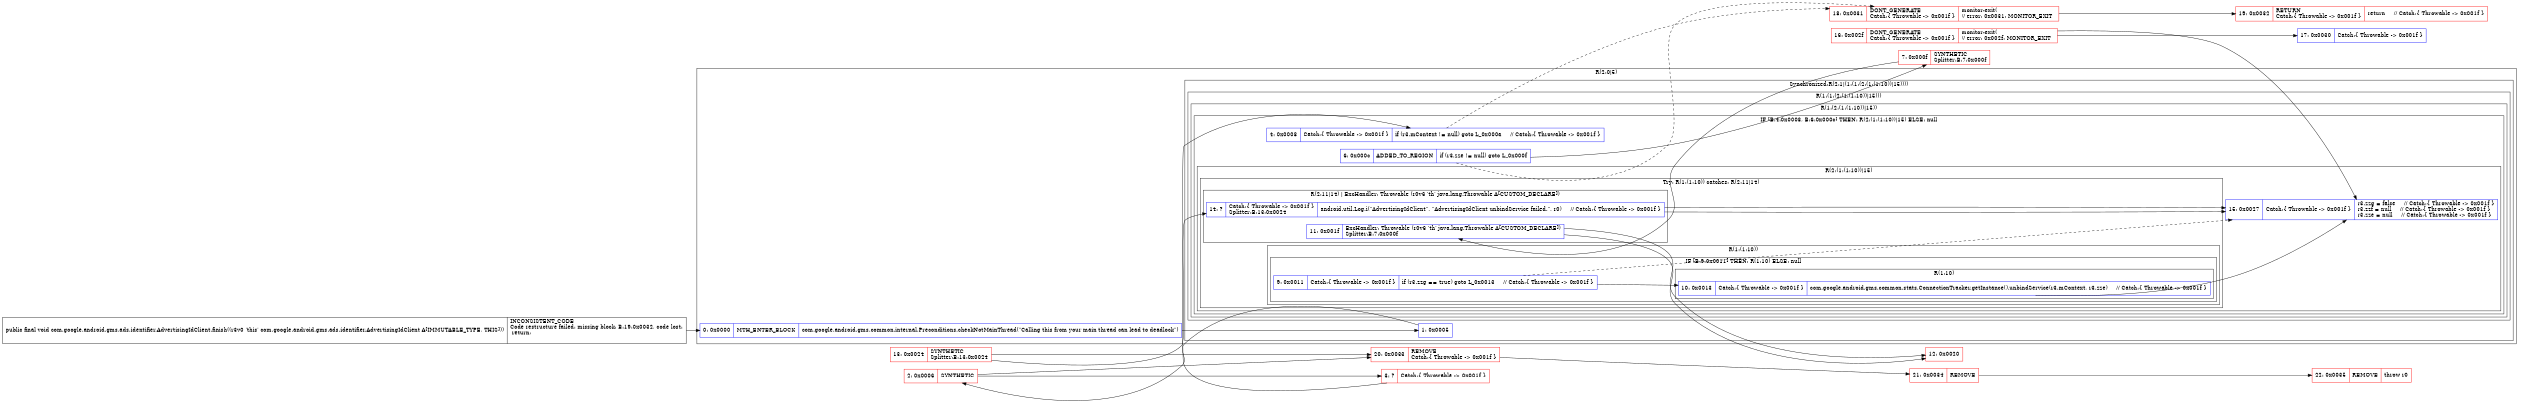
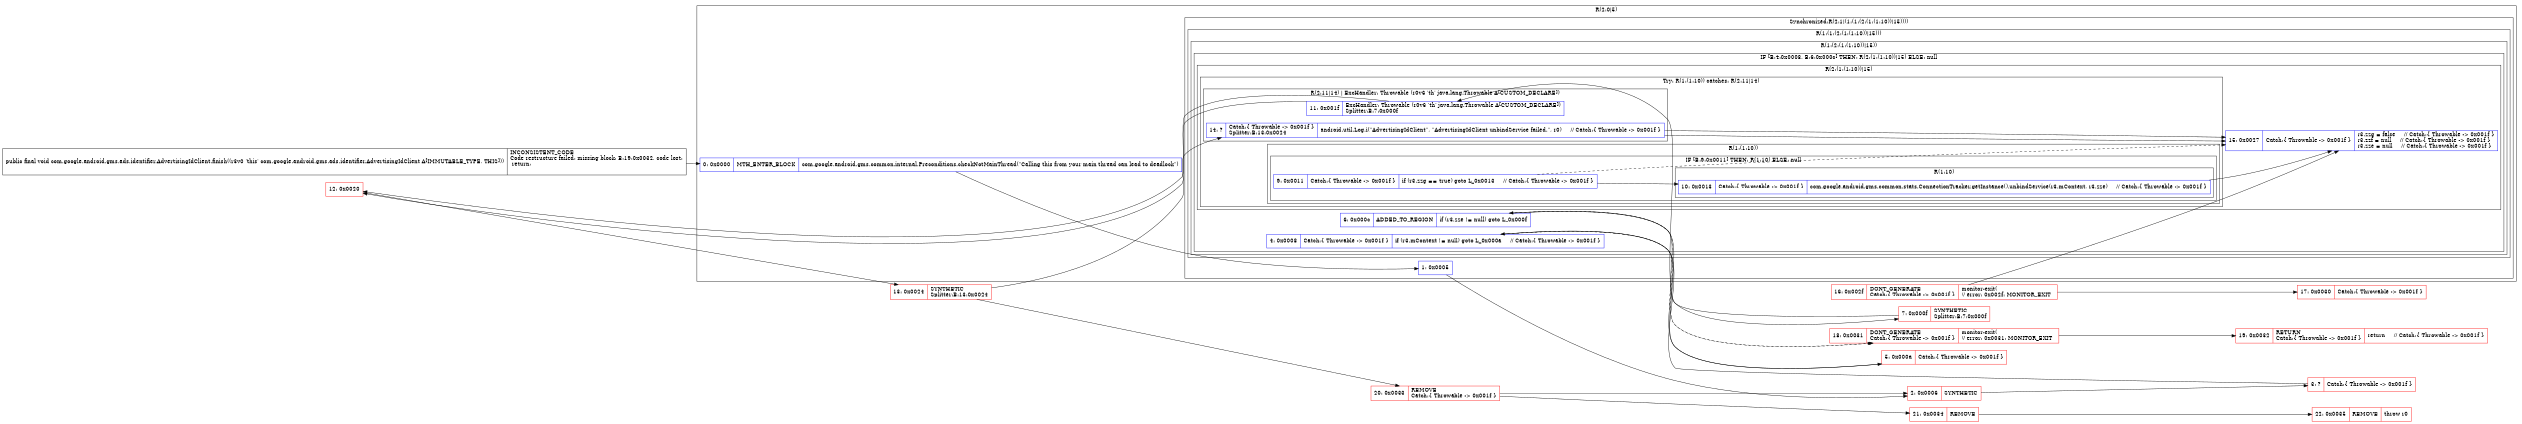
node "17: 0x0030": color blue -> red
edge "12: 0x0020" -> "13: 0x0024": added
node "5: 0x000a": added
edge "2: 0x0006" -> "20: 0x0033": reversed
